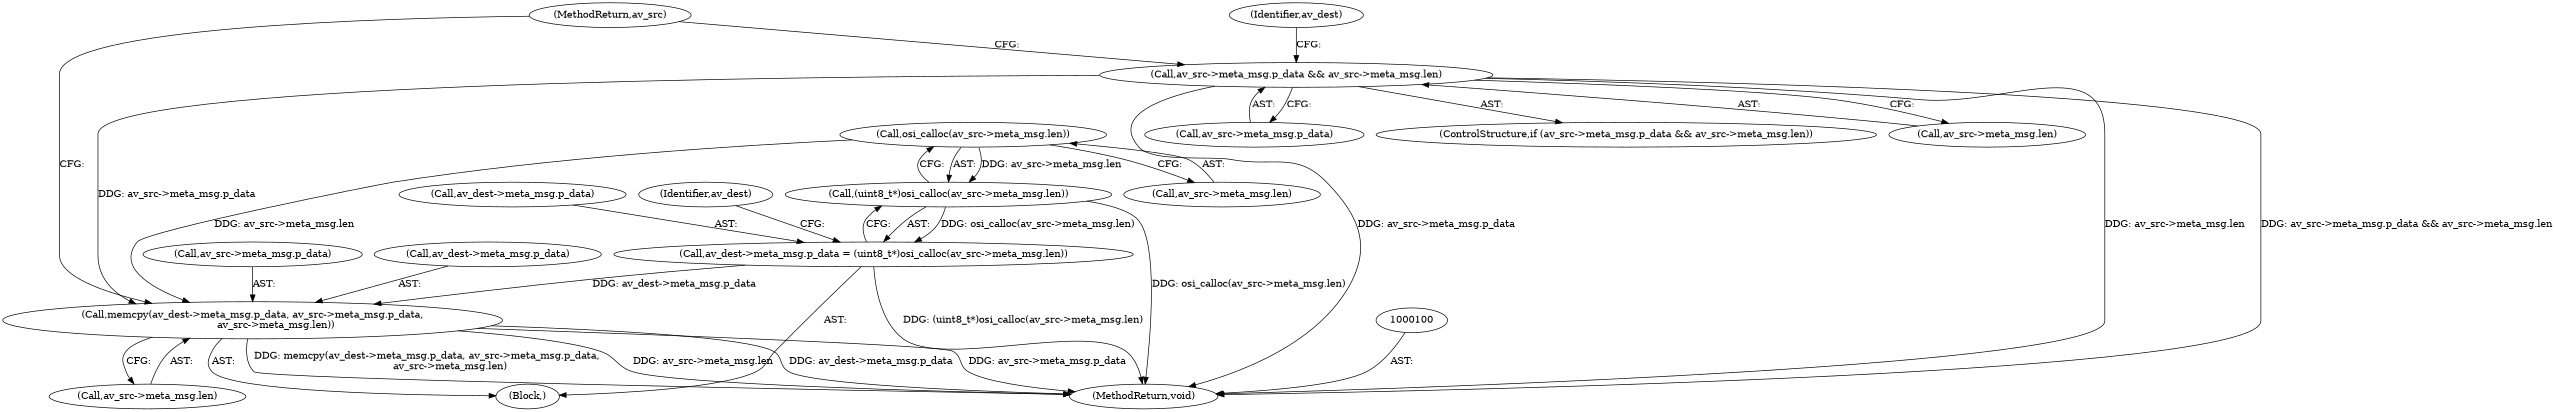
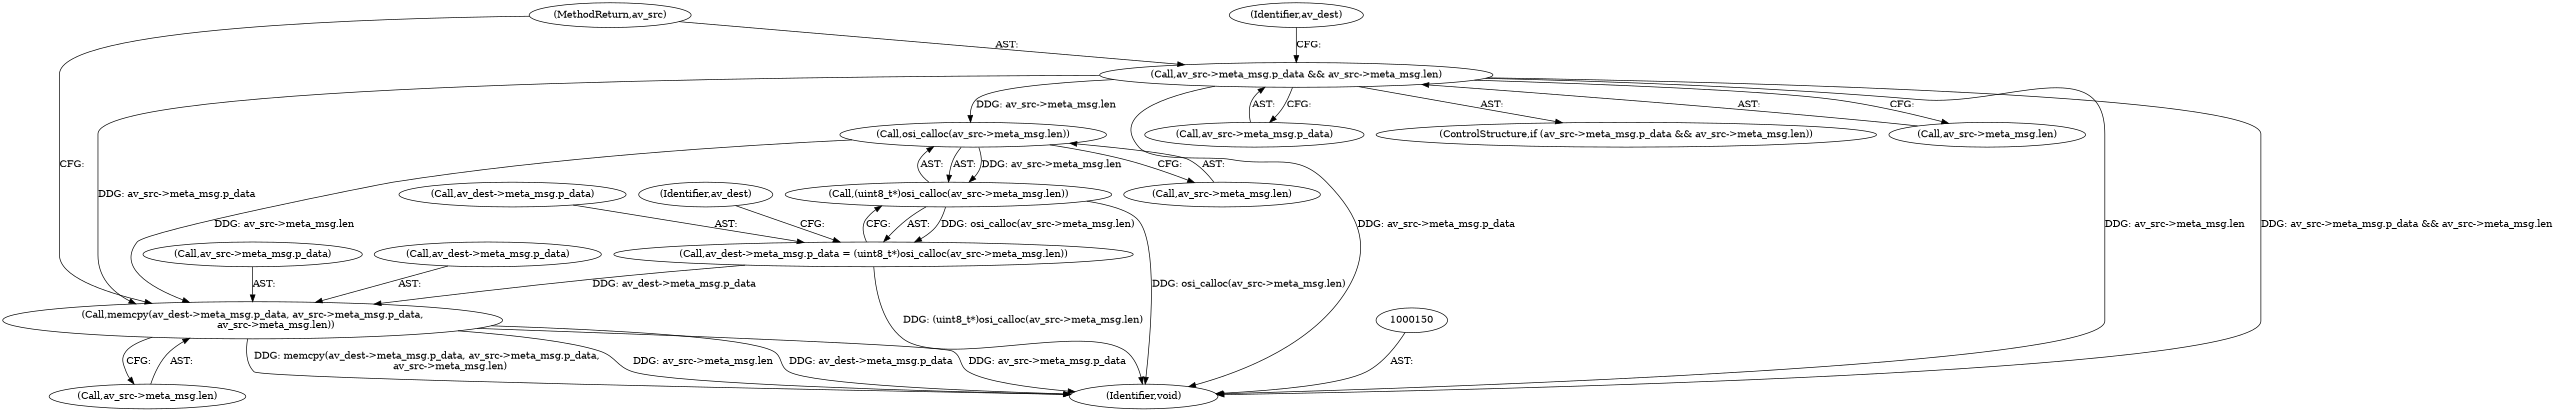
edge "(MethodReturn,av_src)" -> "(Call,av_src->meta_msg.p_data && av_src->meta_msg.len)": label "CFG: " -> "AST: "
edge "(Call,av_src->meta_msg.p_data && av_src->meta_msg.len)" -> "(Call,osi_calloc(av_src->meta_msg.len))": added, label "DDG: av_src->meta_msg.len"
edge "(Call,(uint8_t*)osi_calloc(av_src->meta_msg.len))" -> "(Call,osi_calloc(av_src->meta_msg.len))": label "CFG: " -> "AST: "
node "1000100": label "1000100" -> "1000150"
node "(Block,)": removed
node "(MethodReturn,void)": label "(MethodReturn,void)" -> "(Identifier,void)"
